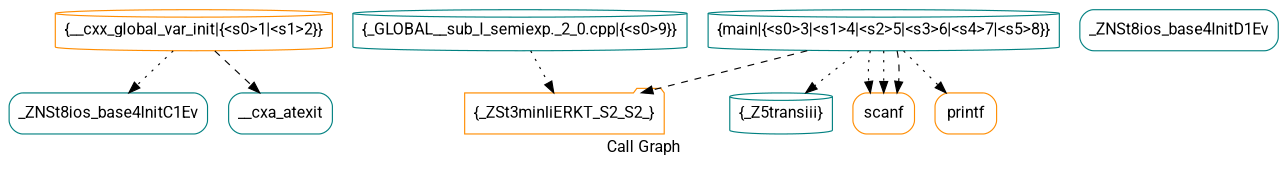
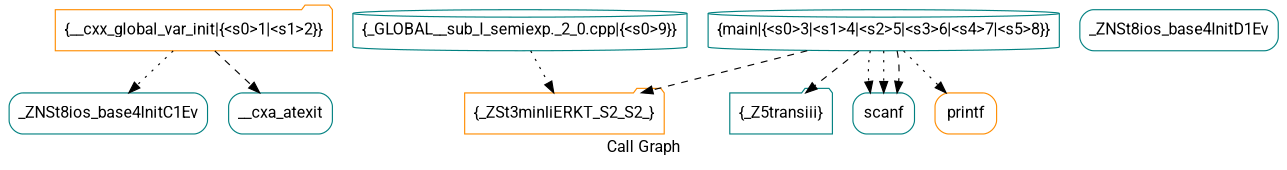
node "{__cxx_global_var_init|{<s0>1|<s1>2}}": shape cylinder -> folder
edge "{main|{<s0>3|<s1>4|<s2>5|<s3>6|<s4>7|<s5>8}}" -> "{_Z5transiii}": style dotted -> dashed
node "{_Z5transiii}": shape cylinder -> folder
node "scanf": color darkorange -> teal
